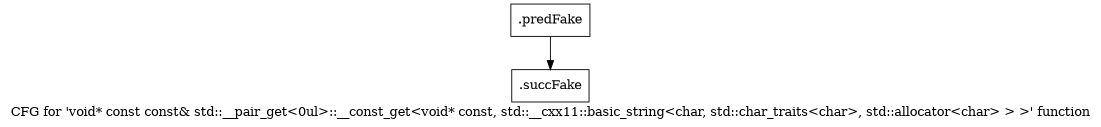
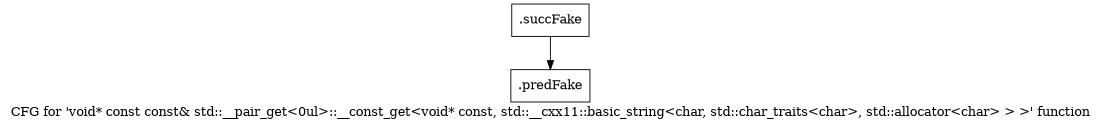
edge ".predFake" -> ".succFake": reversed
